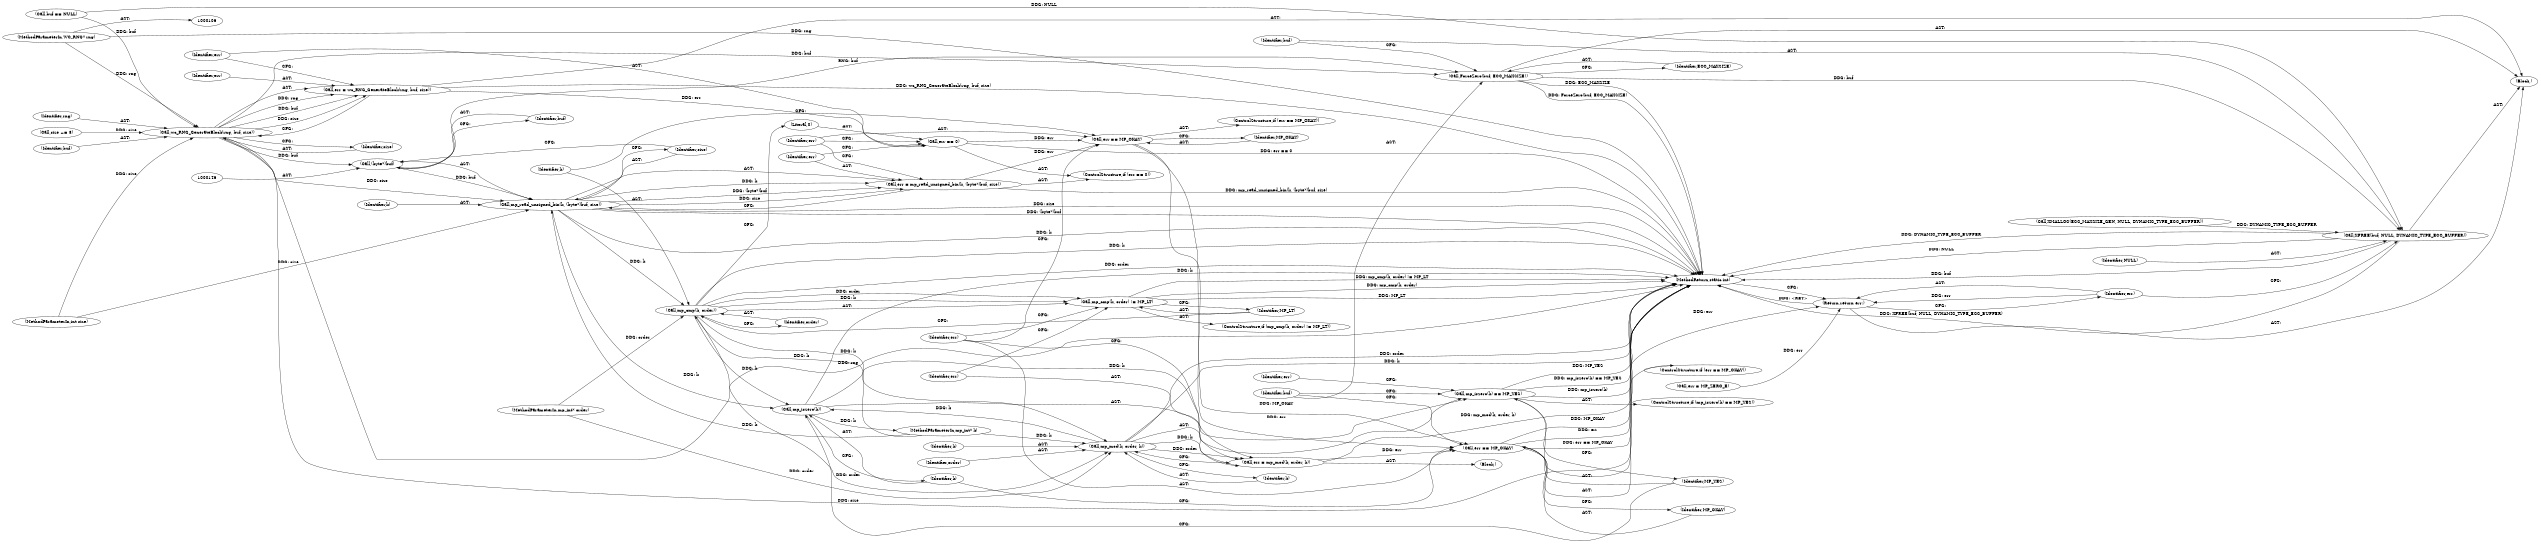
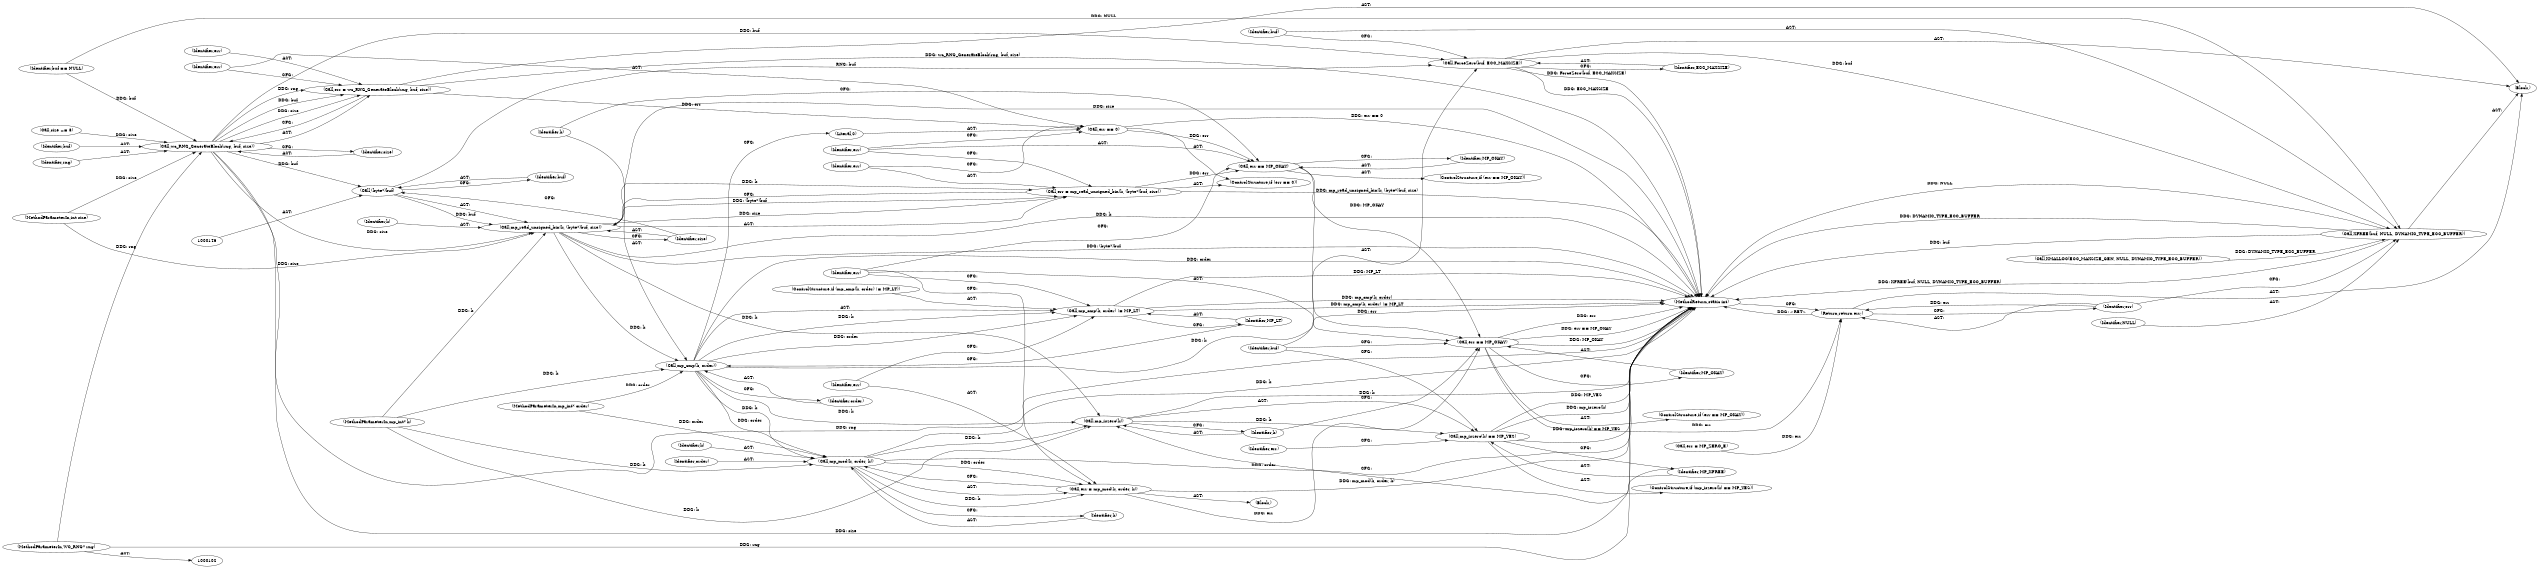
node "(Call,buf == NULL)": label "(Call,buf == NULL)" -> "(Identifier,buf == NULL)"
node "1000106": label "1000106" -> "1000102"
edge "(Call,mp_cmp(k, order) != MP_LT)" -> "(ControlStructure,if (mp_cmp(k, order) != MP_LT))": reversed
edge "(Call,mp_iszero(k))" -> "(MethodParameterIn,mp_int* k)": reversed
node "(Identifier,MP_YES)": label "(Identifier,MP_YES)" -> "(Identifier,MP_XFREE)"
